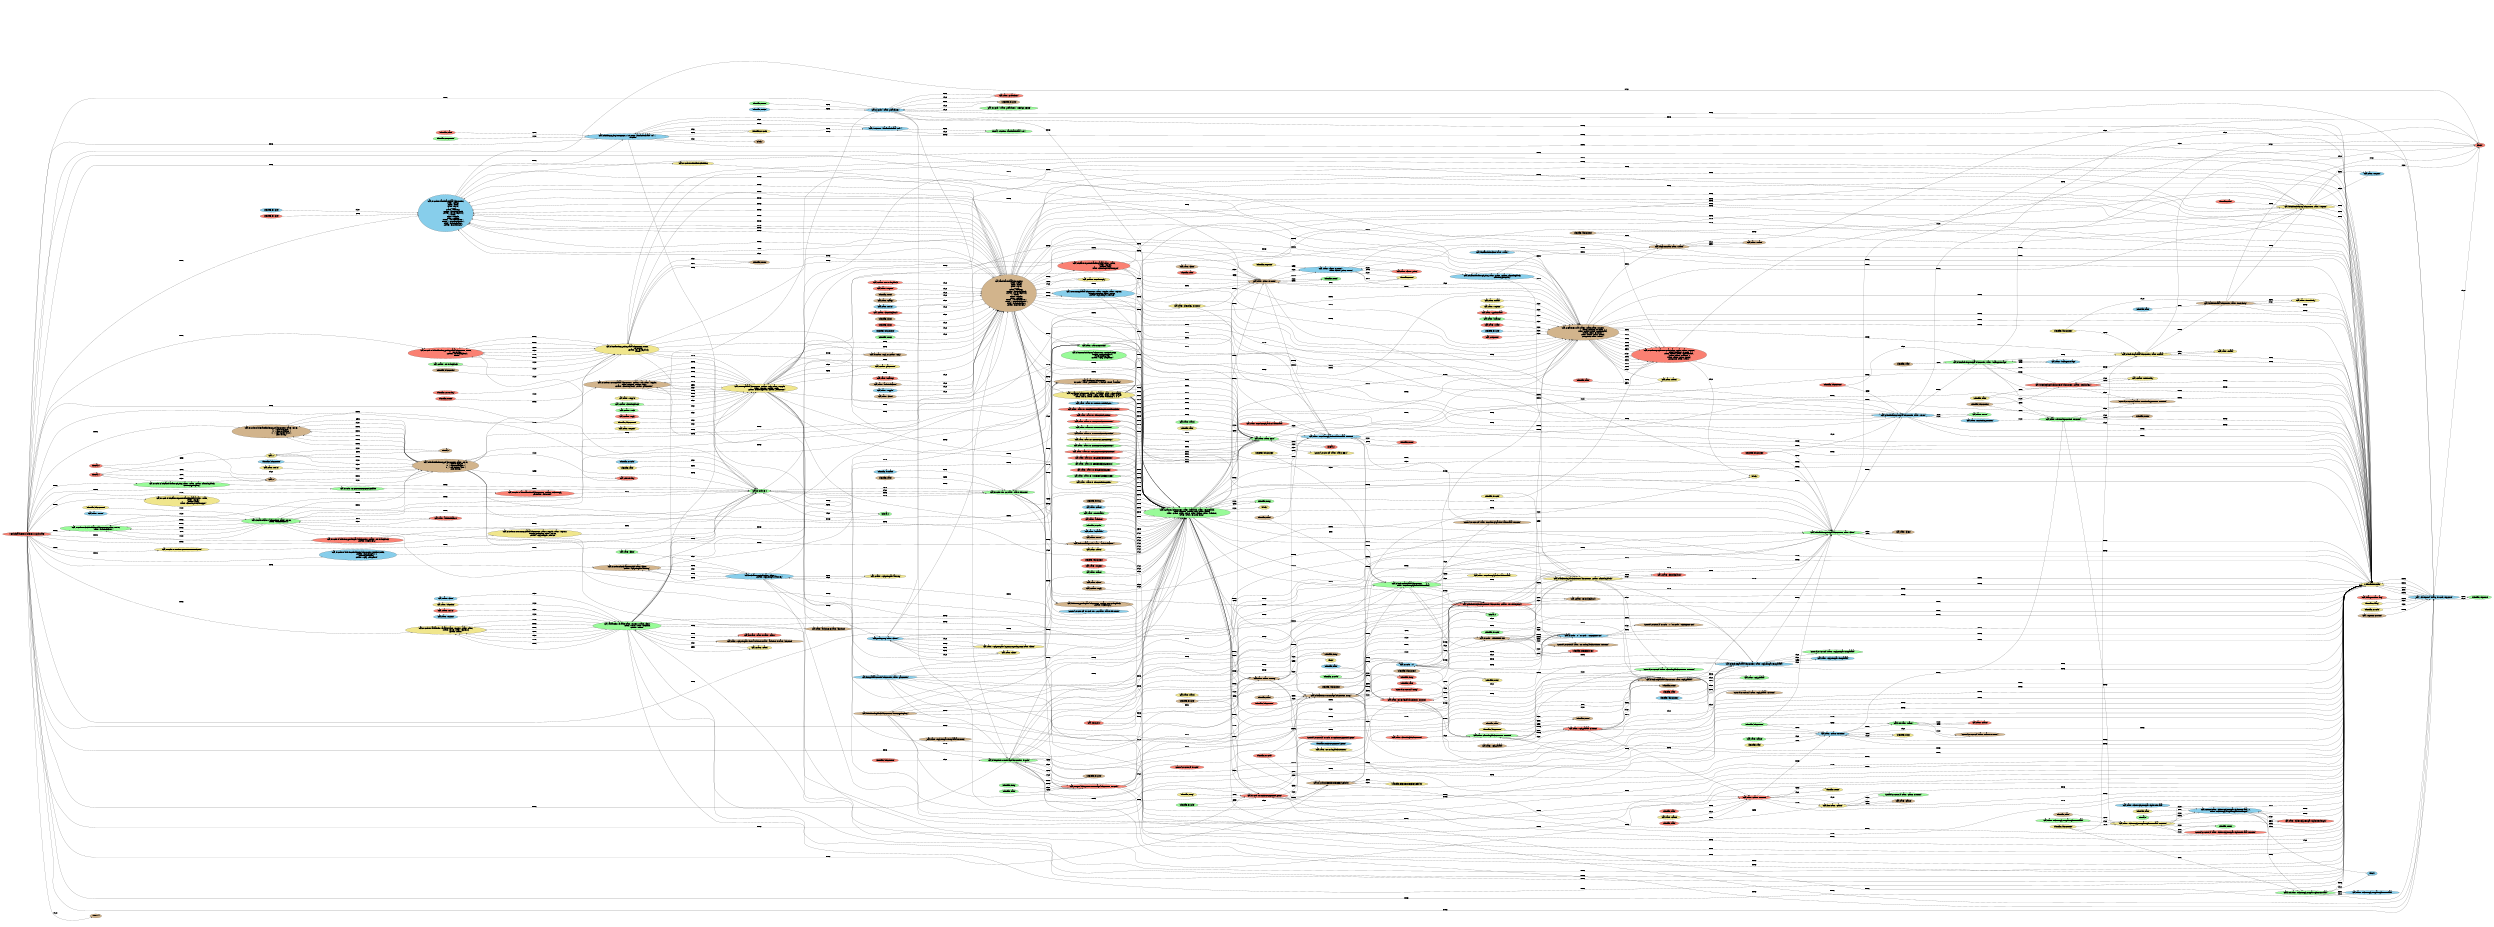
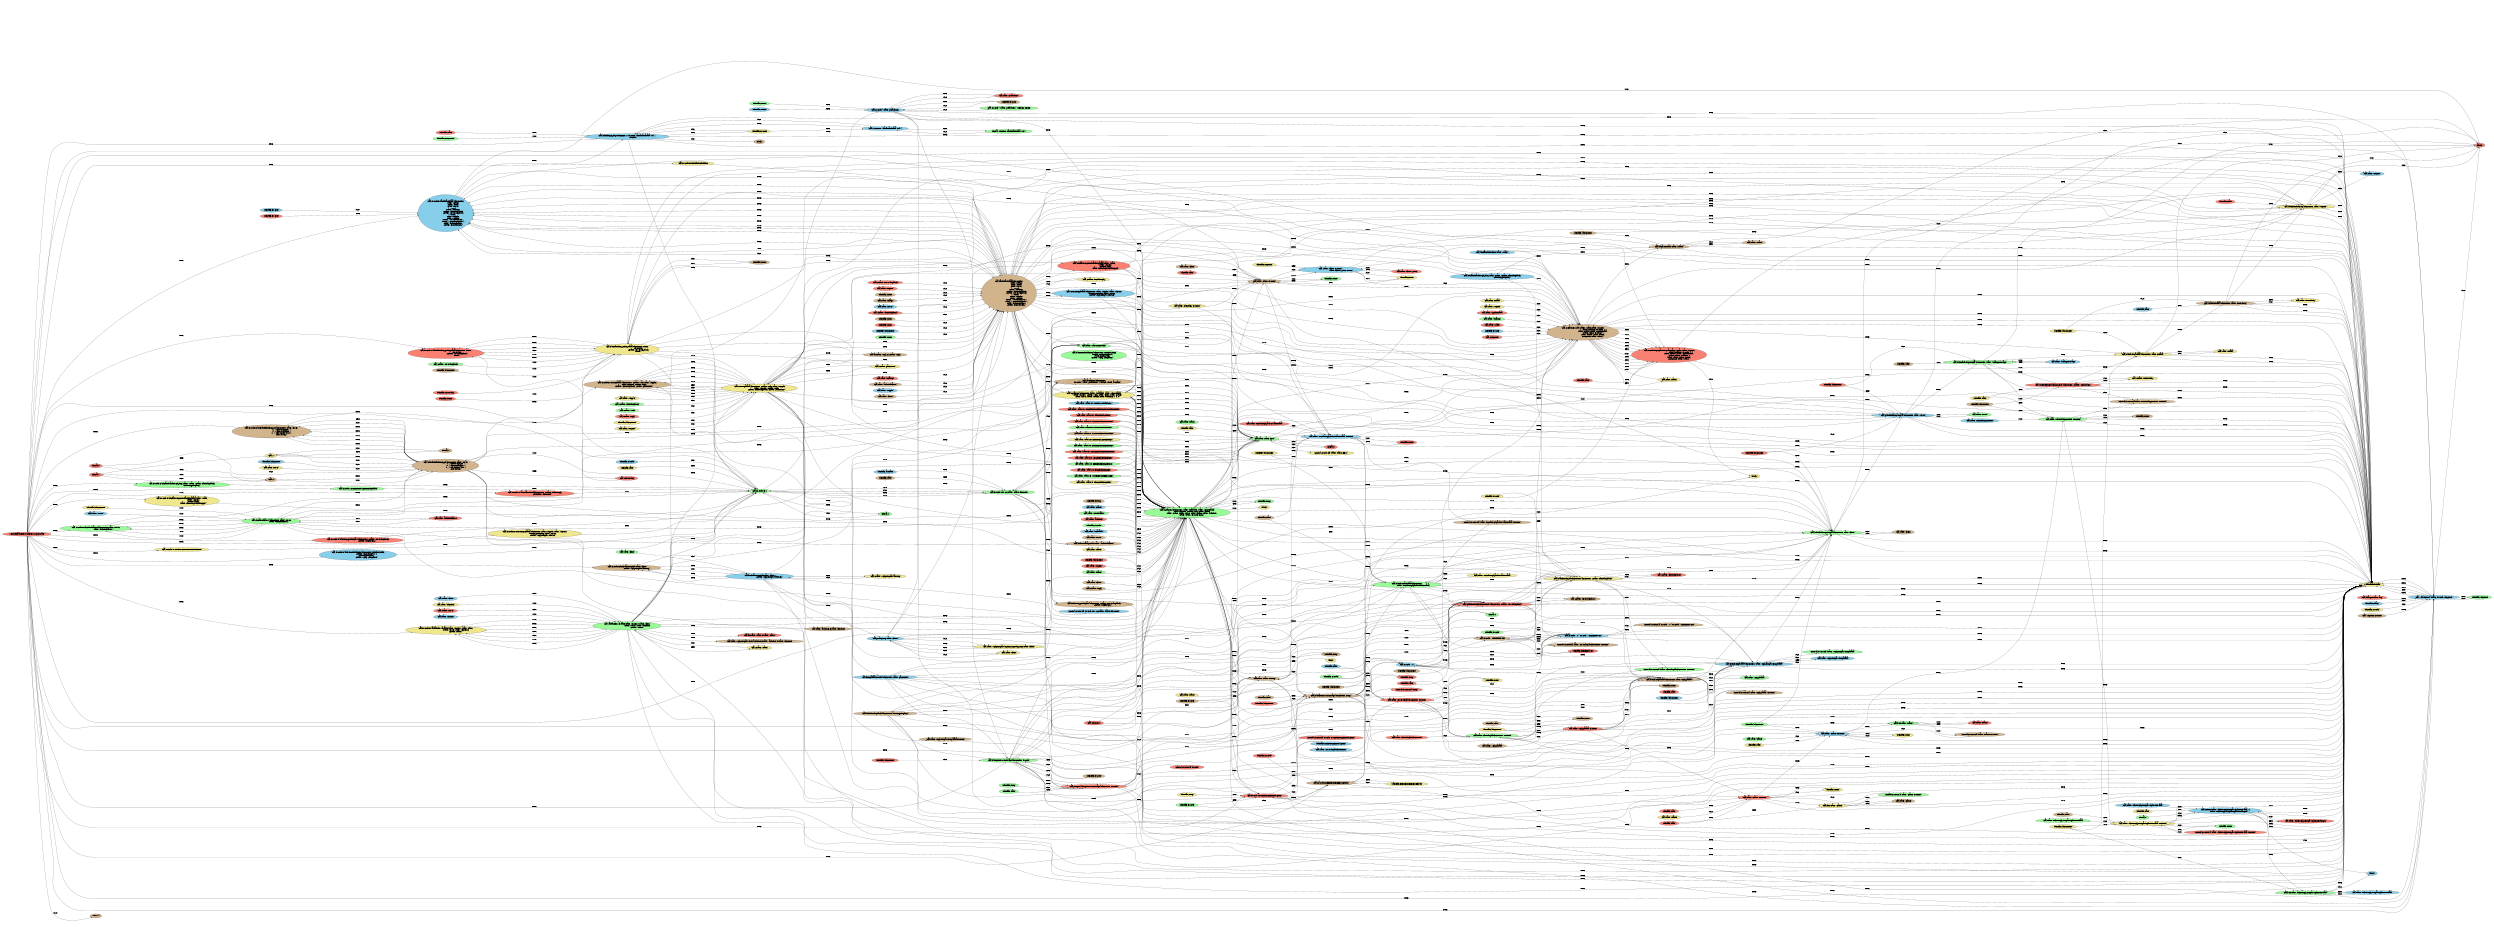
edge "(MethodParameterIn,krb5_error_code state)" -> "(Call,errcode || state->preauth_err)": removed, label "DDG:"
node "(Call,errcode += ERROR_TABLE_BASE_krb5)": label "(Call,errcode += ERROR_TABLE_BASE_krb5)" -> "(Call,errcode += ERROR_DISCARD_BASE_krb5)"
node "(Identifier,oldarg)": fillcolor khaki -> skyblue
node "(Call,state->server_keyblock.contents)": fillcolor khaki -> skyblue
